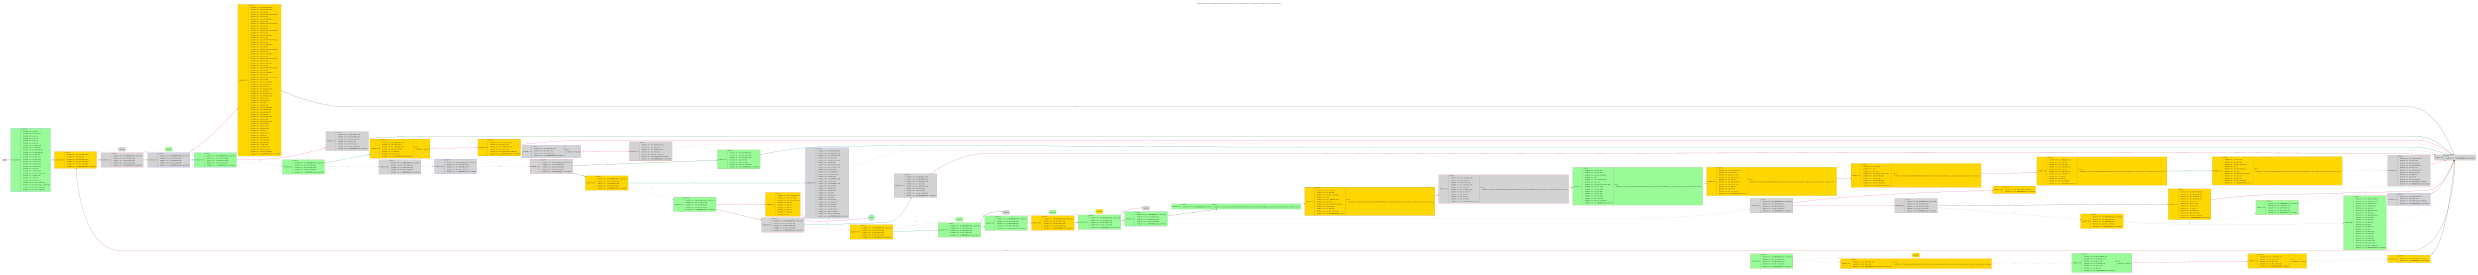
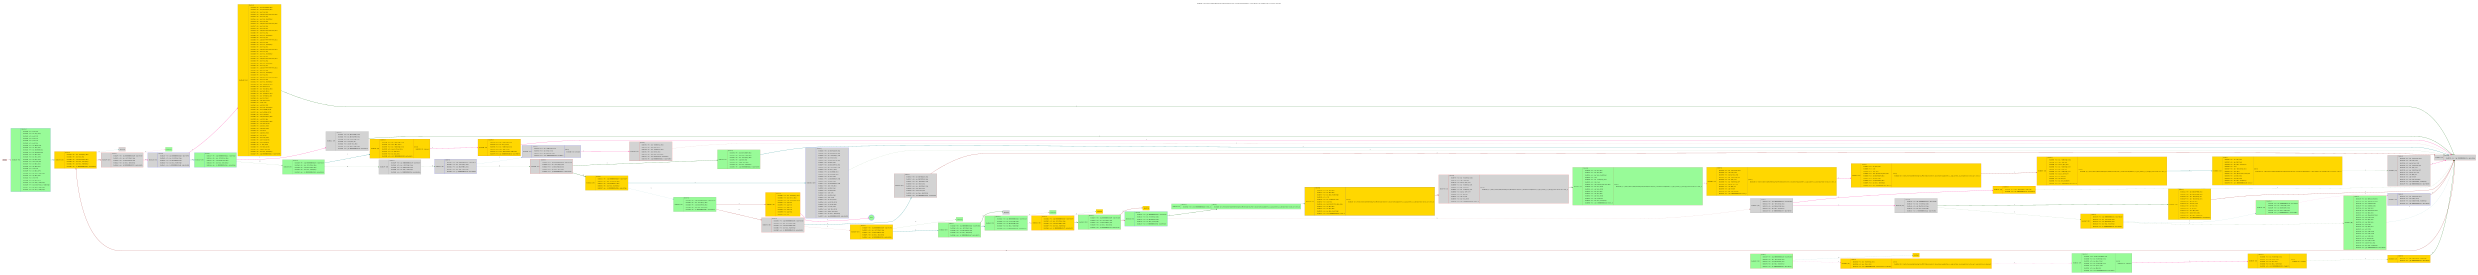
node "0x401f16": fillcolor lightgrey -> gold
